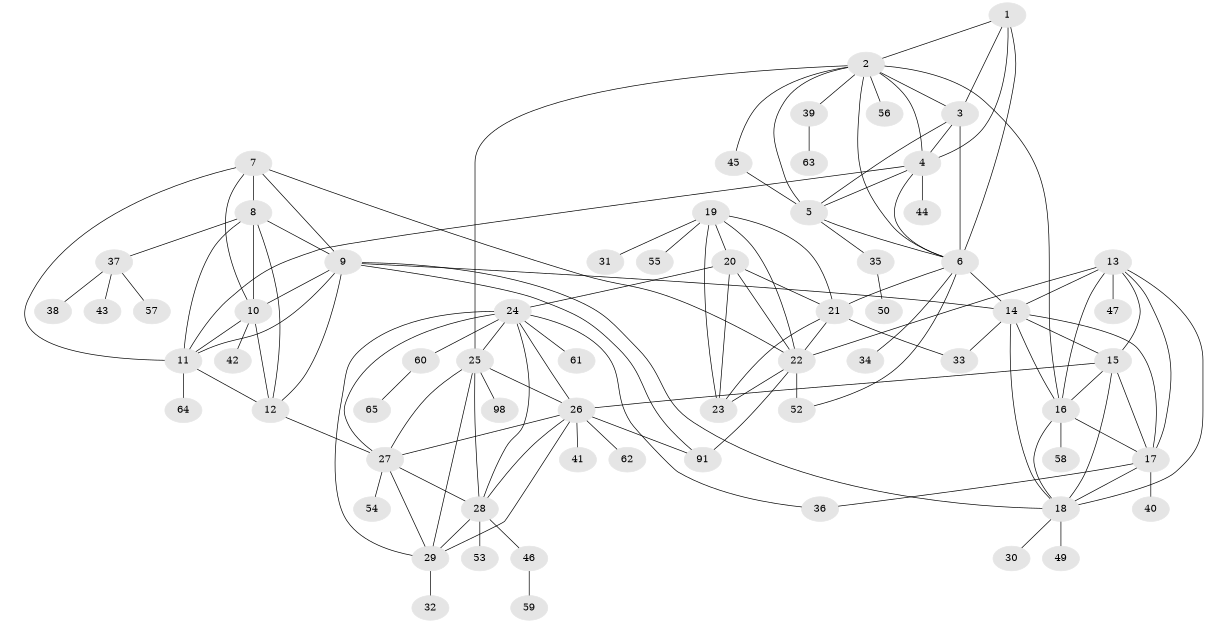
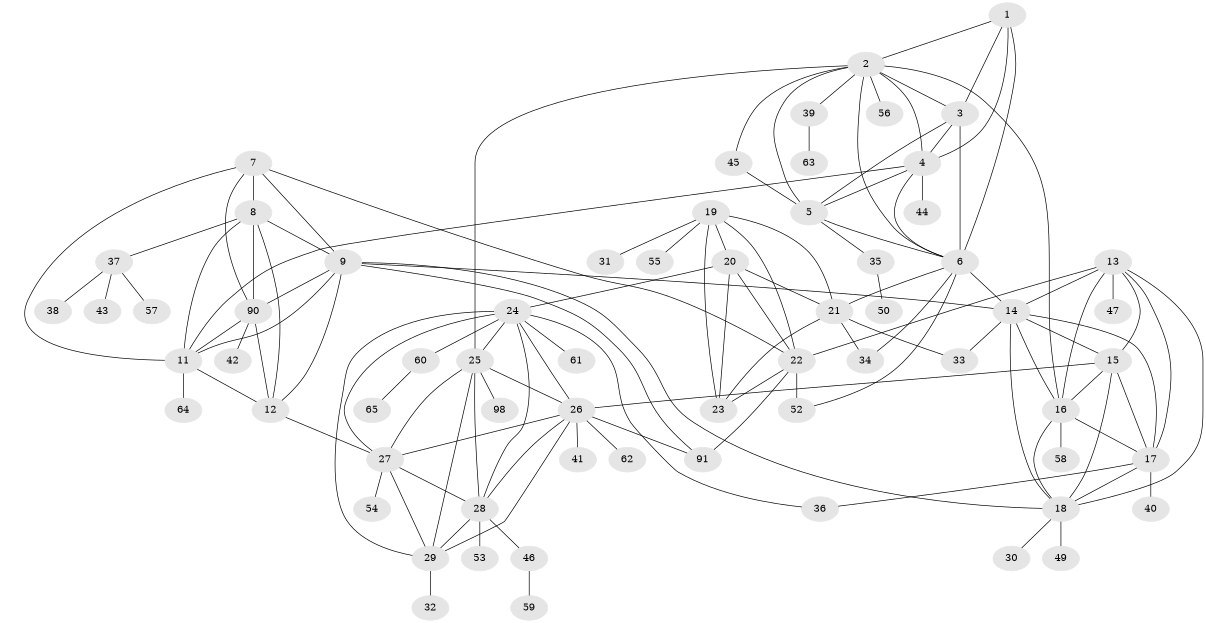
node "10": label "10" -> "90"
edge "21" -- "22": now "21" -- "34"
